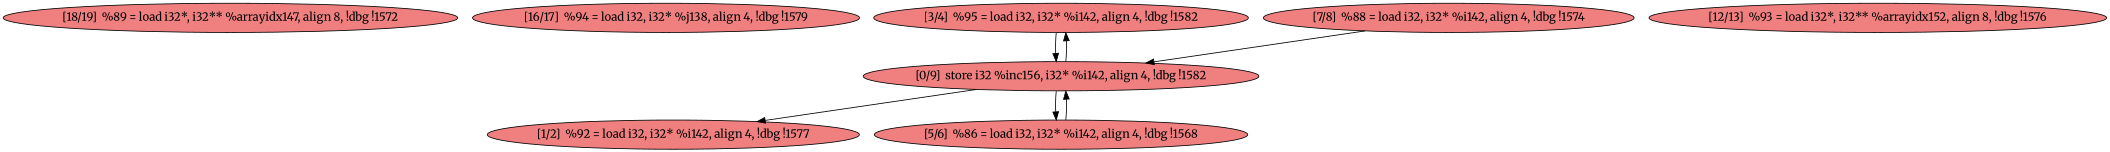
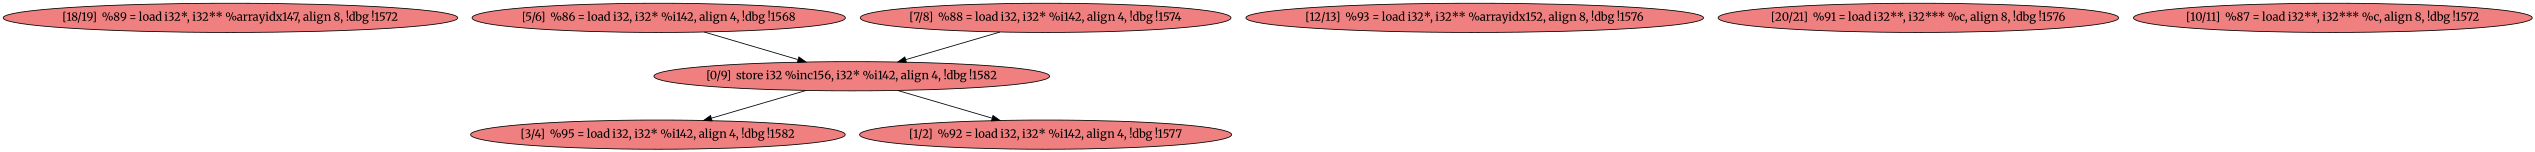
node "[16/17]  %94 = load i32, i32* %j138, align 4, !dbg !1579": removed
node "[20/21]  %91 = load i32**, i32*** %c, align 8, !dbg !1576": added
node "[10/11]  %87 = load i32**, i32*** %c, align 8, !dbg !1572": added
edge "[3/4]  %95 = load i32, i32* %i142, align 4, !dbg !1582" -> "[0/9]  store i32 %inc156, i32* %i142, align 4, !dbg !1582": removed
edge "[0/9]  store i32 %inc156, i32* %i142, align 4, !dbg !1582" -> "[5/6]  %86 = load i32, i32* %i142, align 4, !dbg !1568": removed
